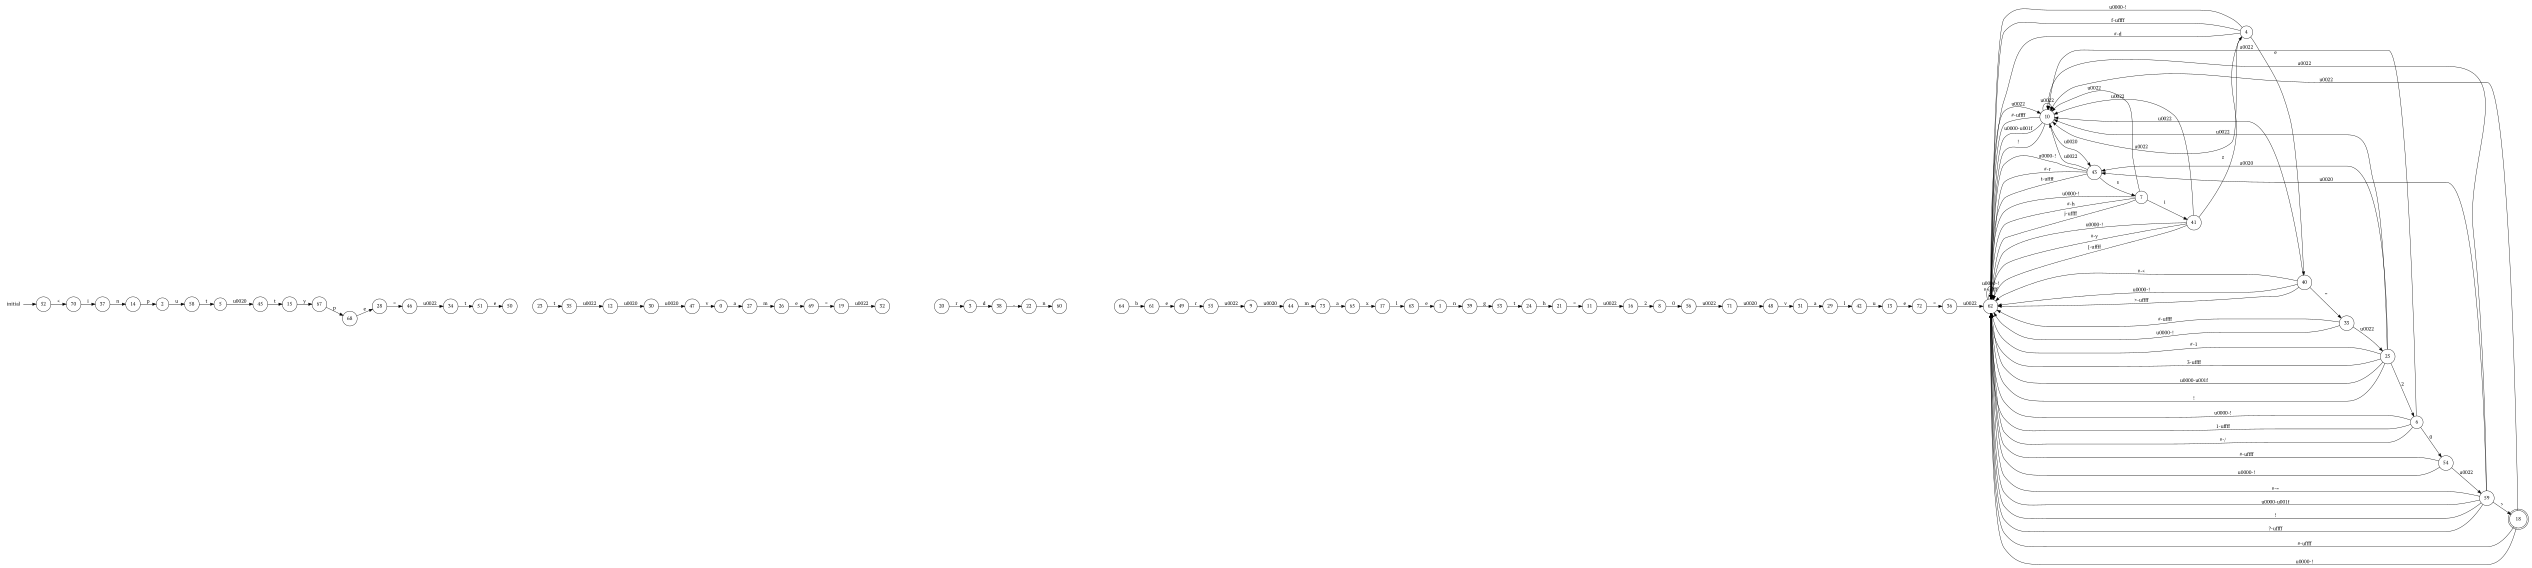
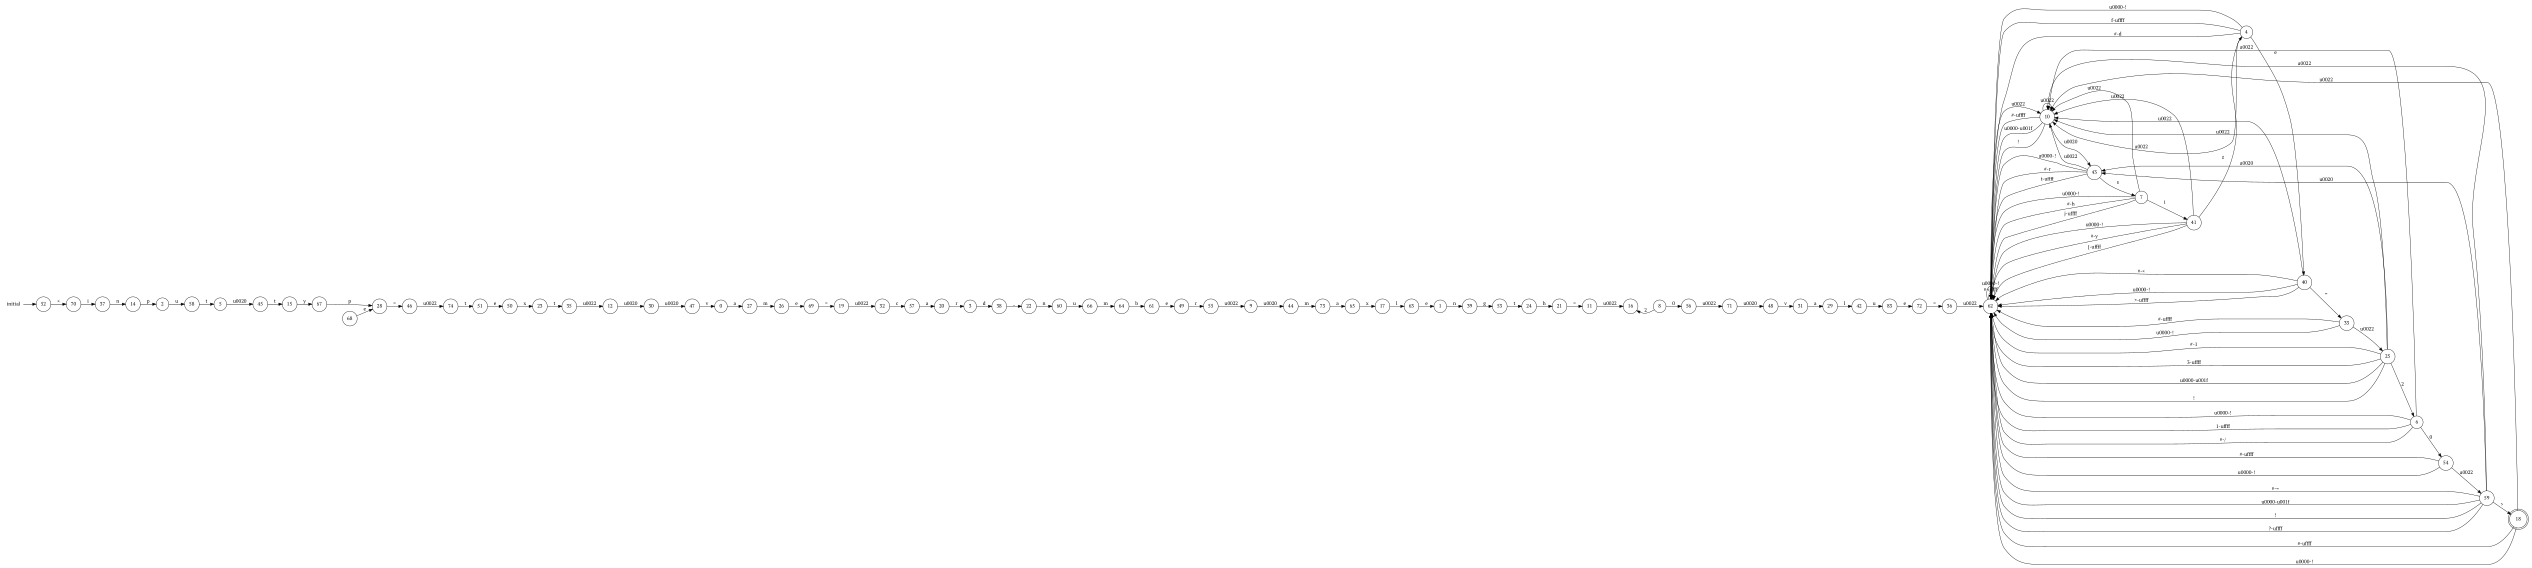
node "34": label "34" -> "74"
edge "50" -> "23": added, label "x"
node "57": added
node "66": added
edge "16" -> "8": reversed
node "13": label "13" -> "83"
edge "67" -> "68": now "67" -> "28"
